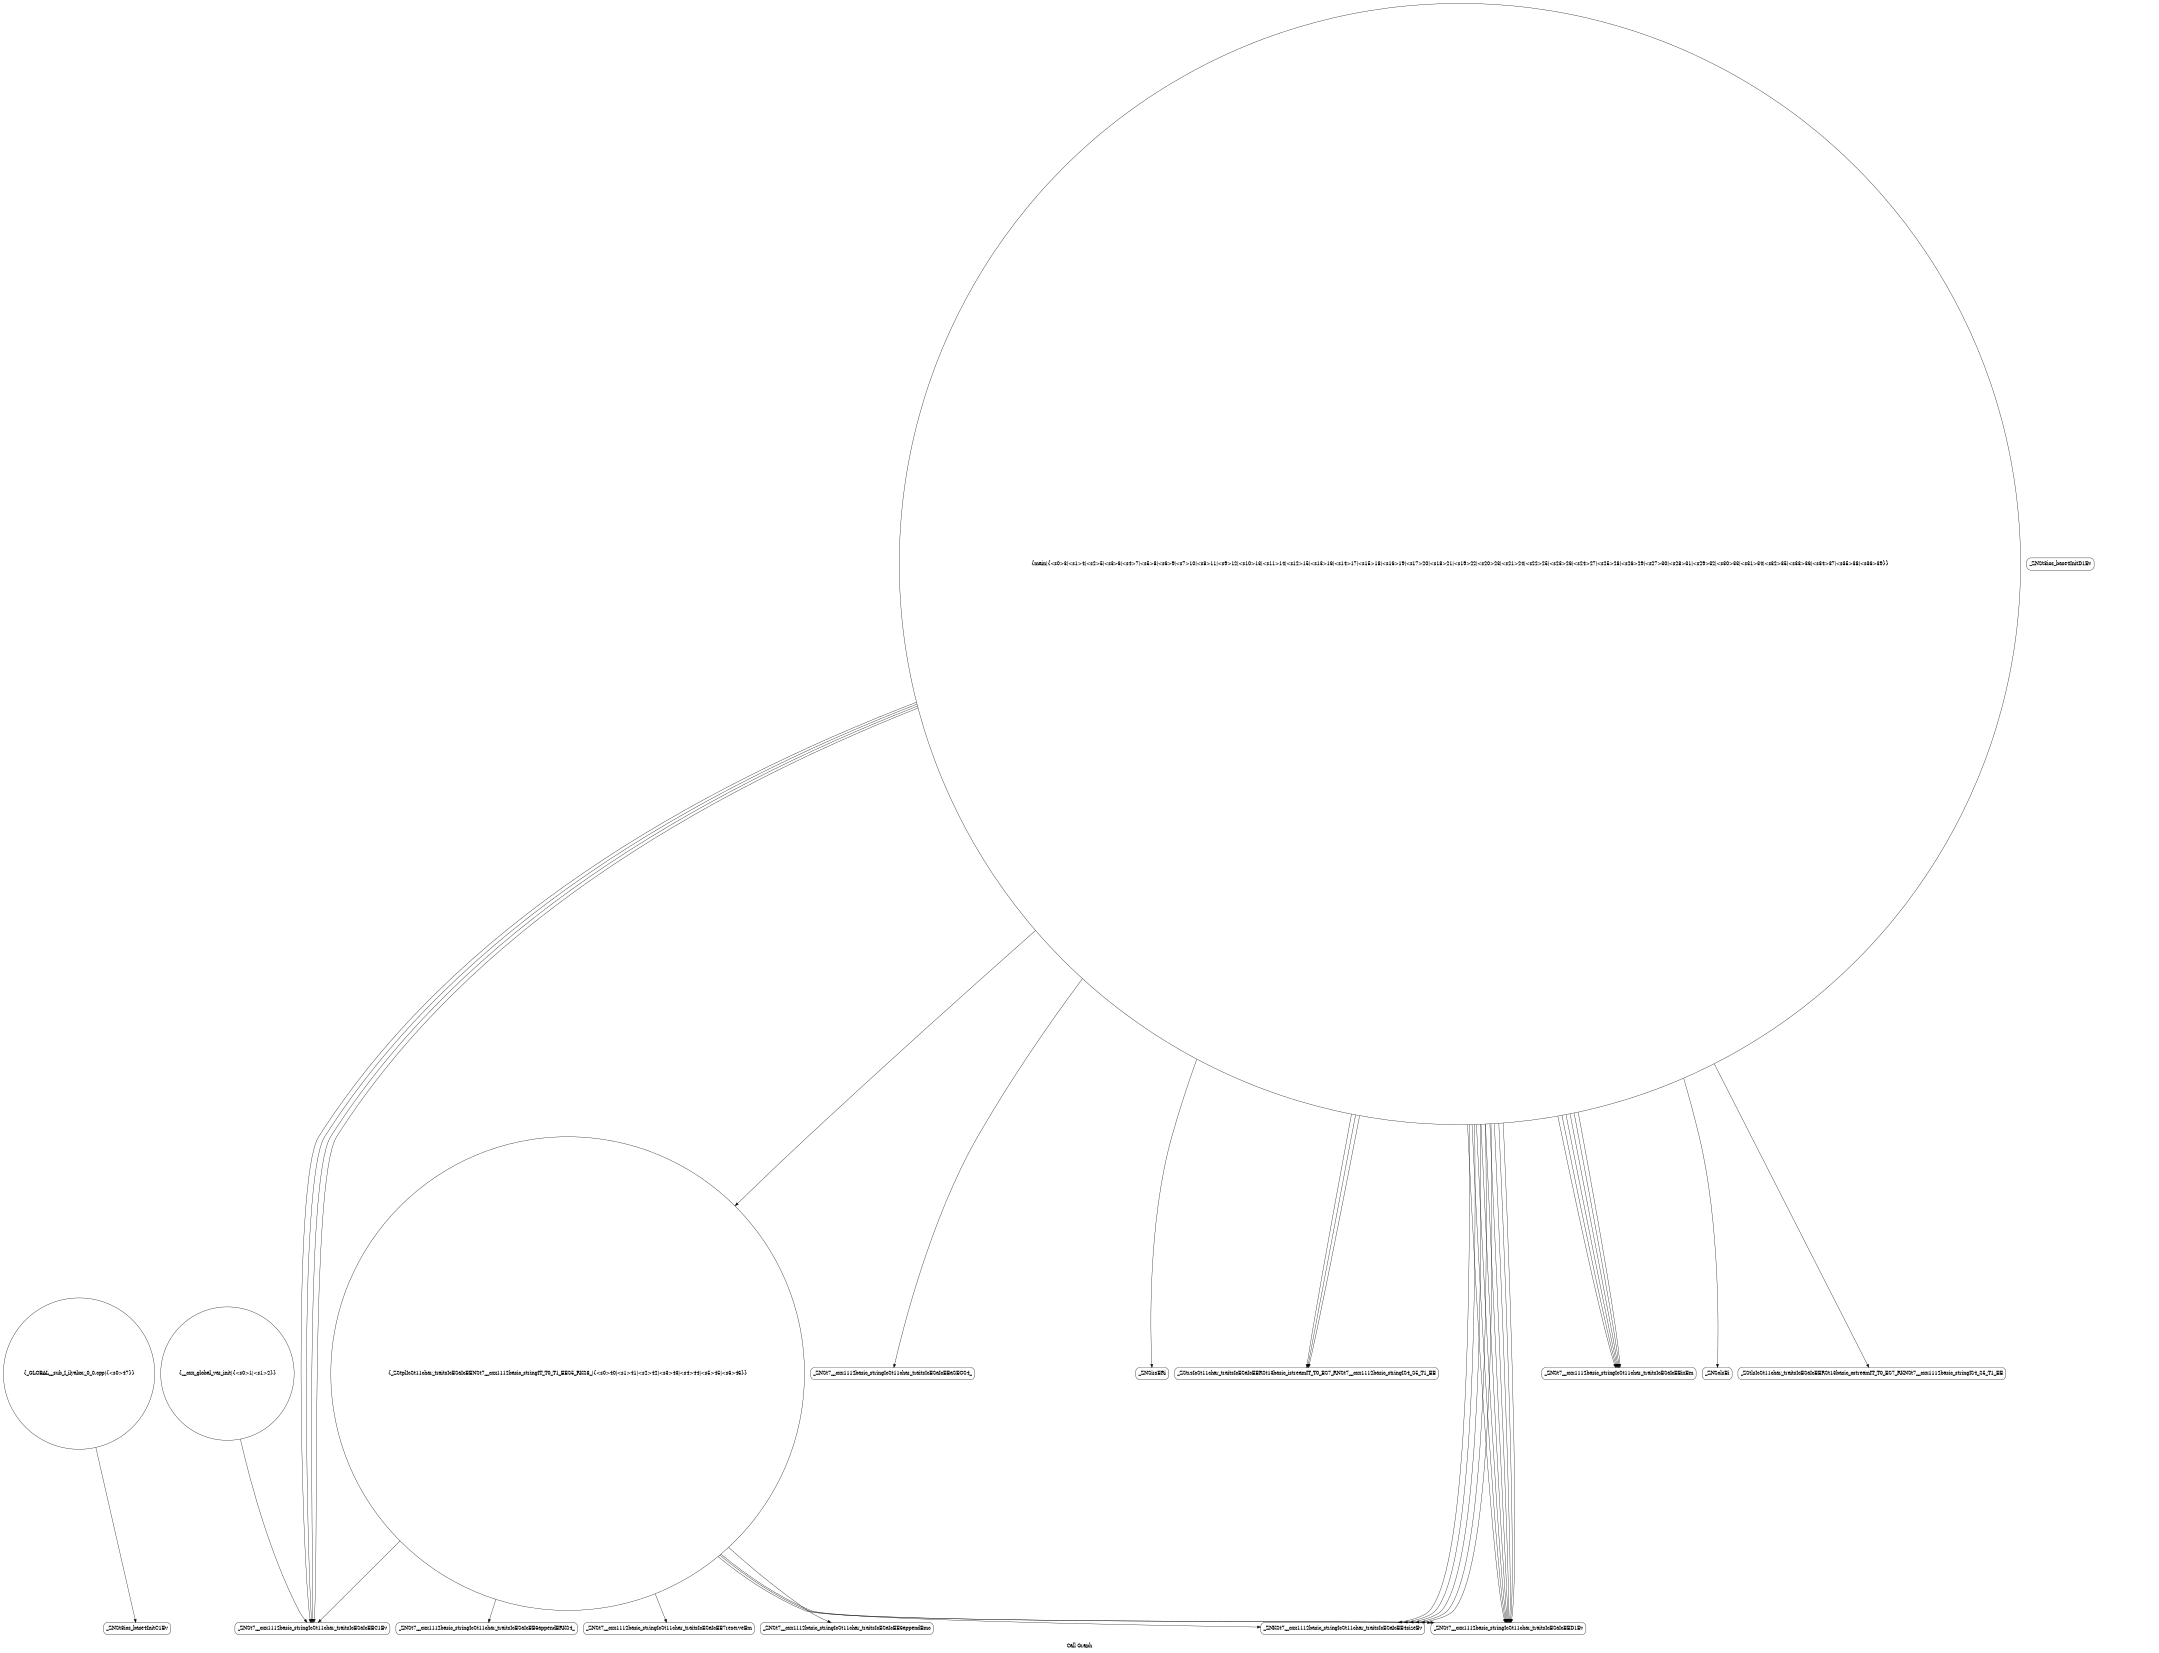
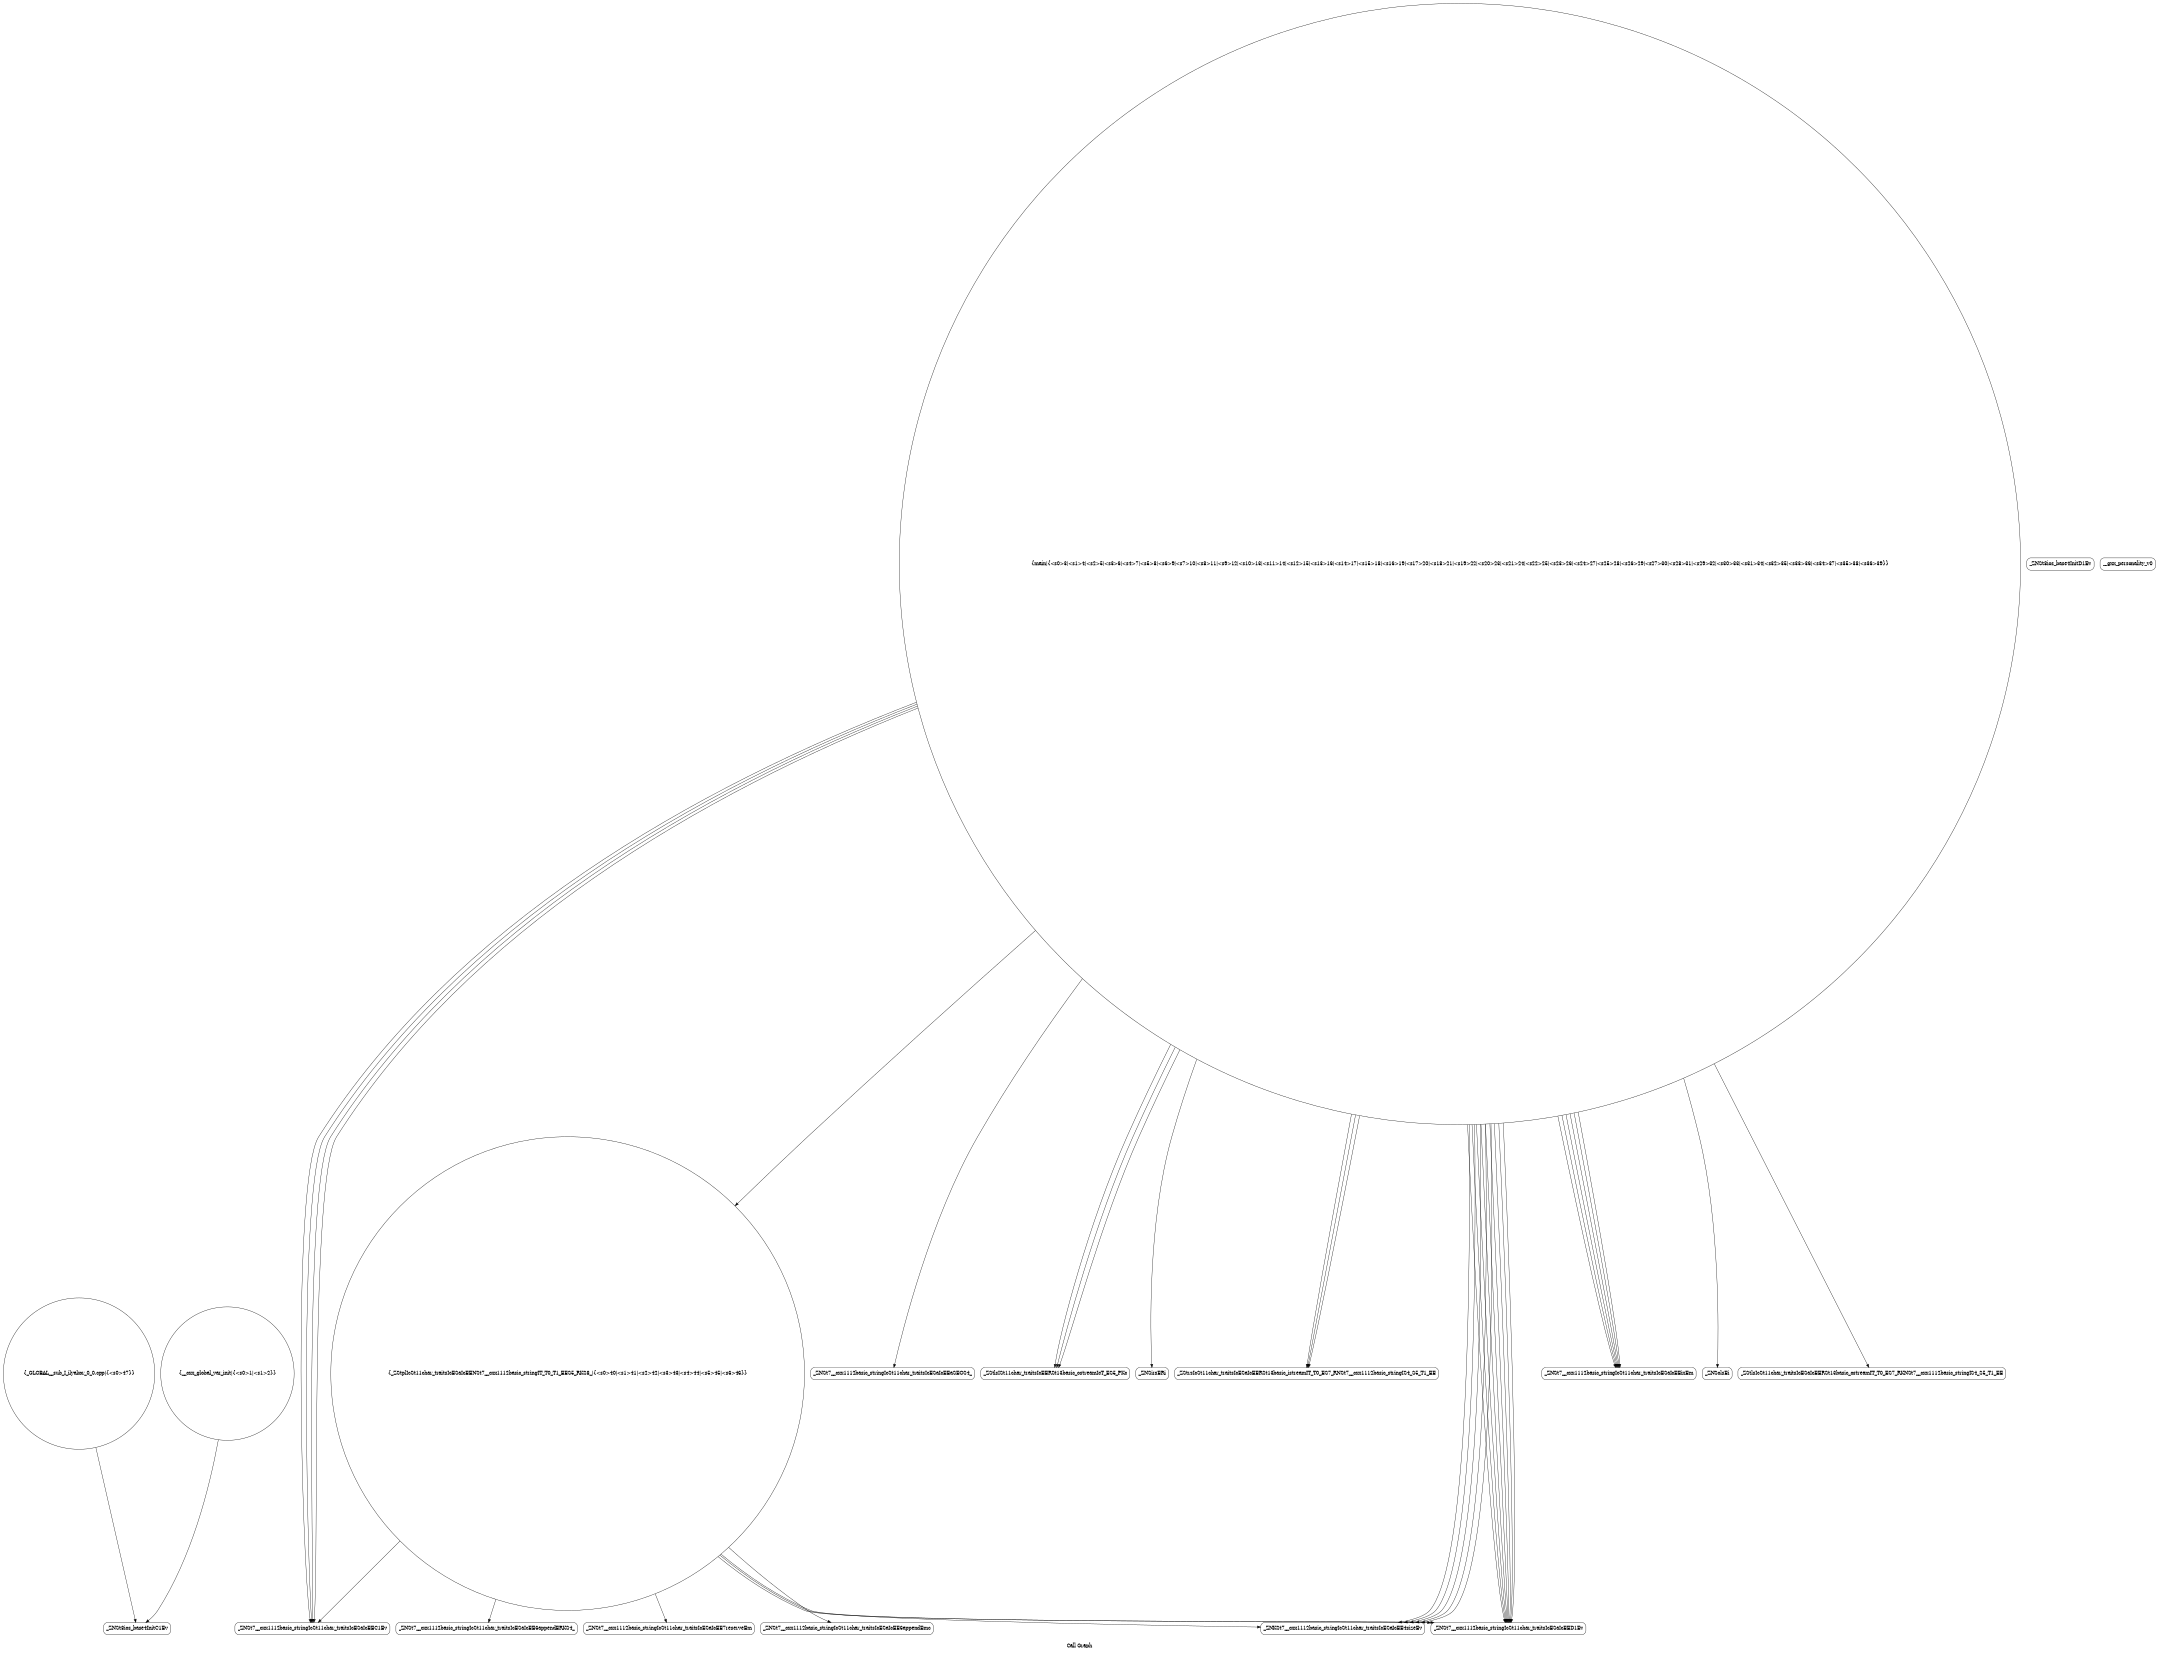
node "__gxx_personality_v0": added
node "_ZStlsISt11char_traitsIcEERSt13basic_ostreamIcT_ES5_PKc": added
edge "{__cxx_global_var_init|{<s0>1|<s1>2}}" -> "_ZNSt7__cxx1112basic_stringIcSt11char_traitsIcESaIcEEC1Ev": now "{__cxx_global_var_init|{<s0>1|<s1>2}}" -> "_ZNSt8ios_base4InitC1Ev"
